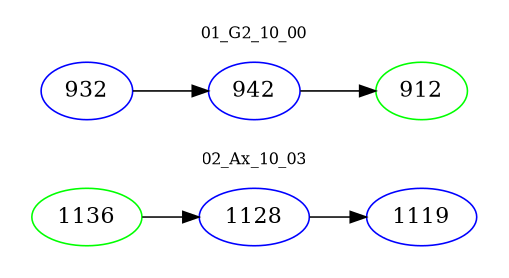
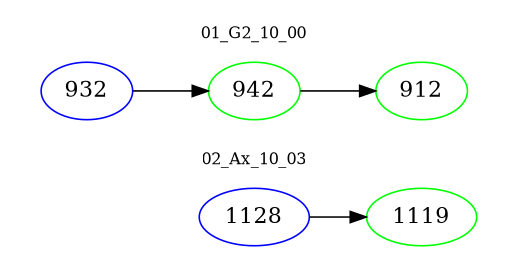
node "942": color blue -> green
node "1136": removed
node "1119": color blue -> green
